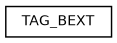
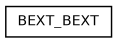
node "TAG_BEXT": label "TAG_BEXT" -> "BEXT_BEXT"
